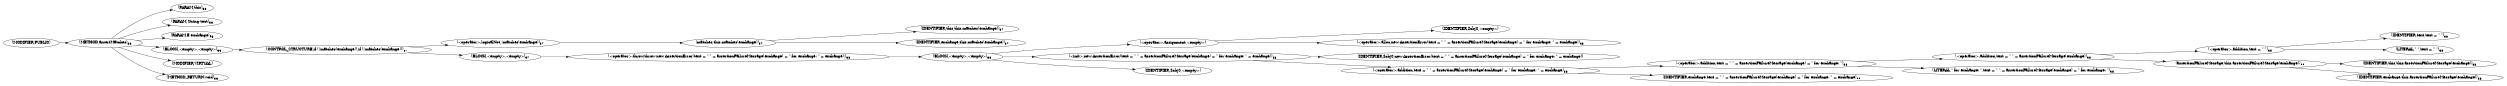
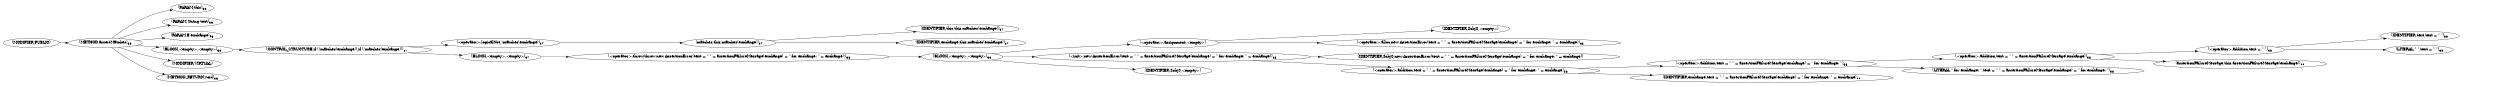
node "(IDENTIFIER,this,this.assertionFailureMessage(exchange))": removed
node "(IDENTIFIER,exchange,this.assertionFailureMessage(exchange))": removed
